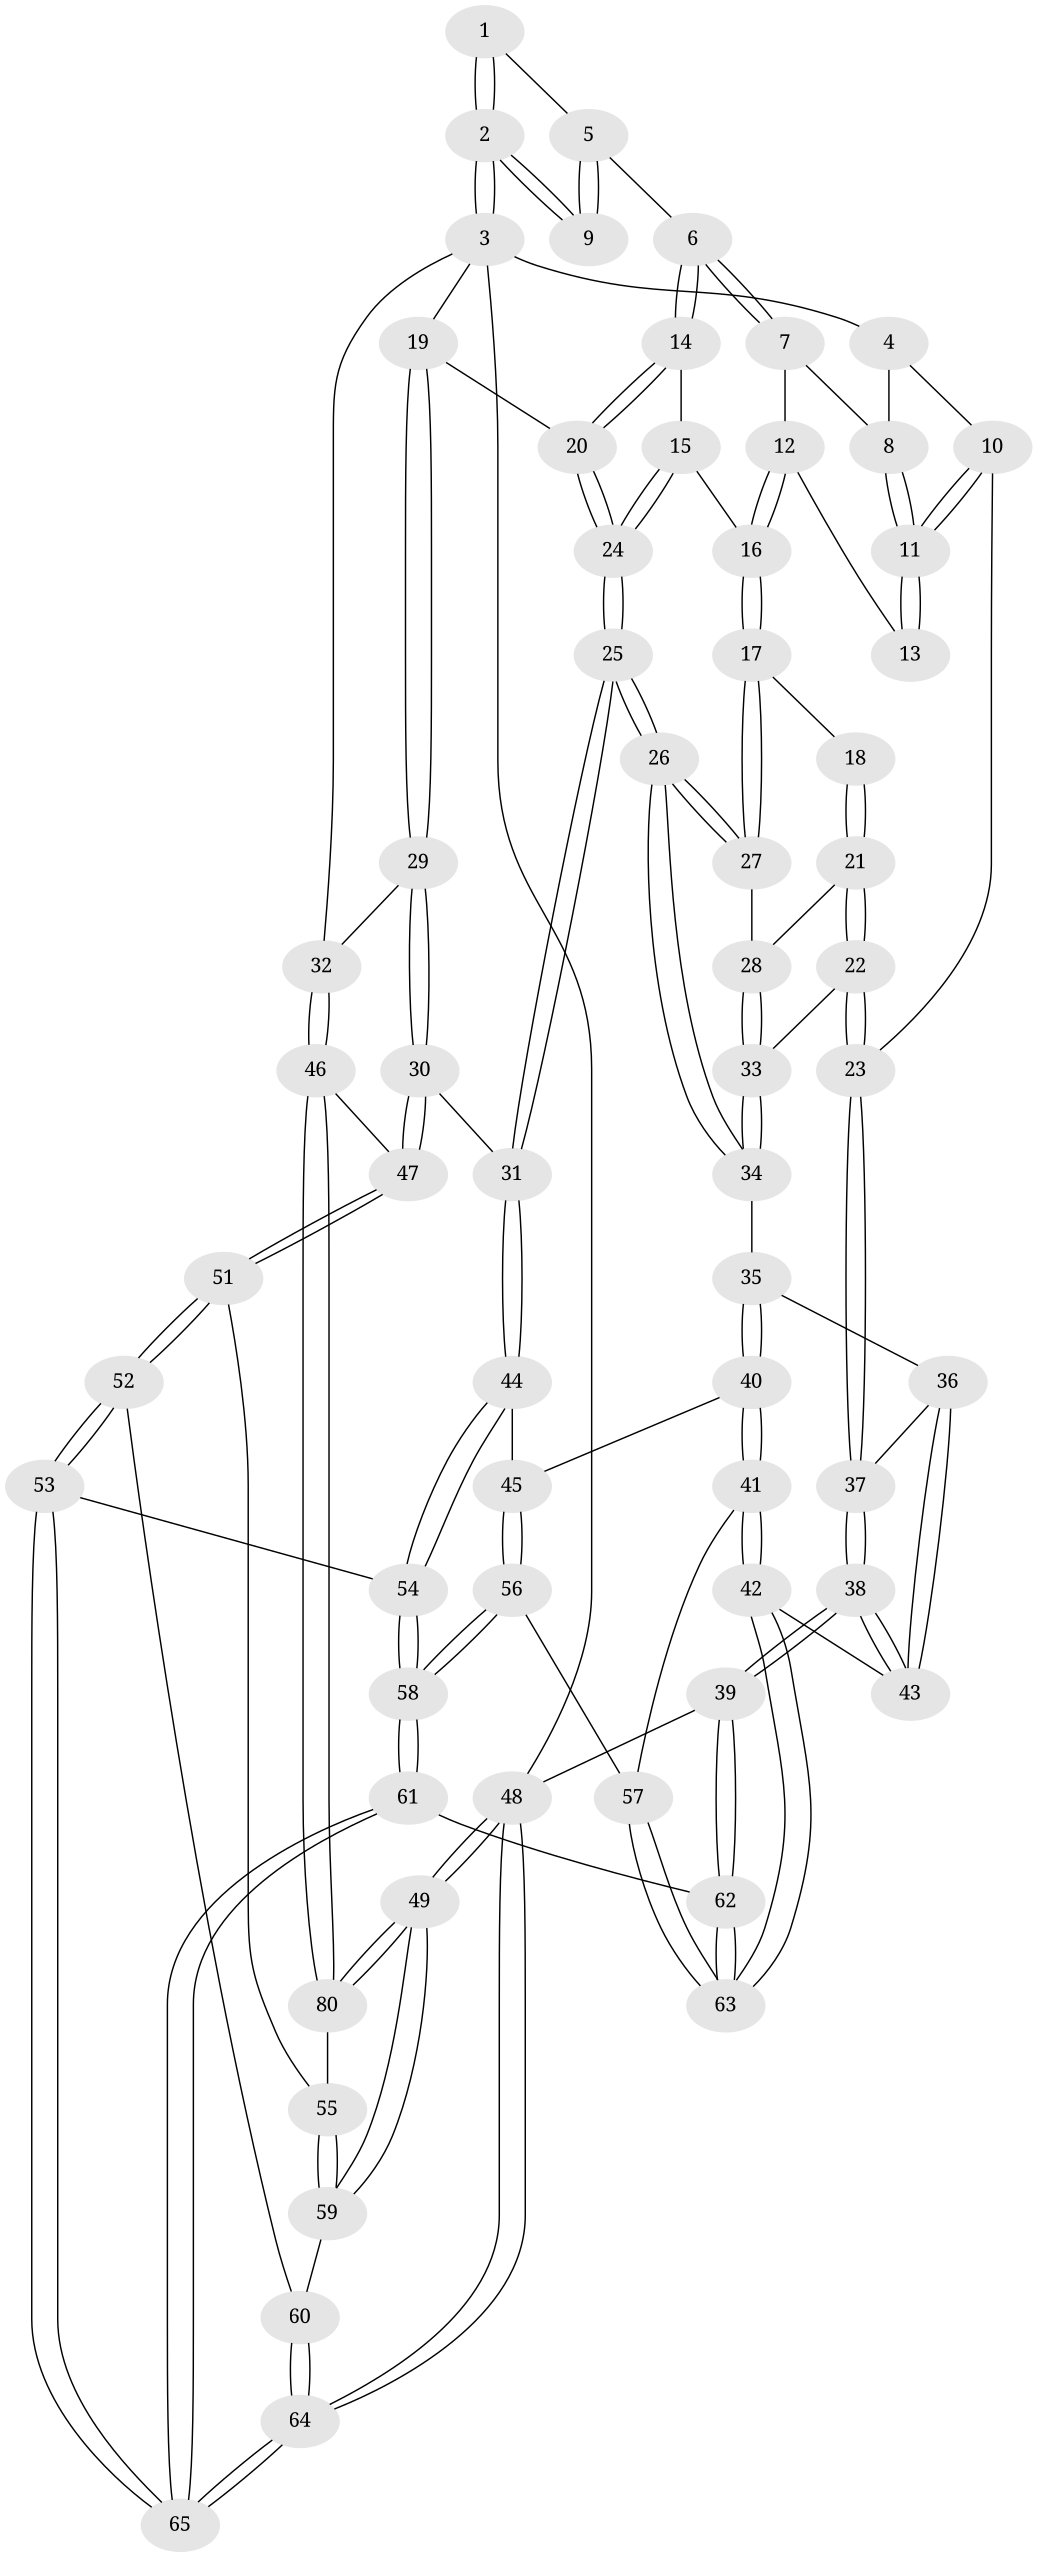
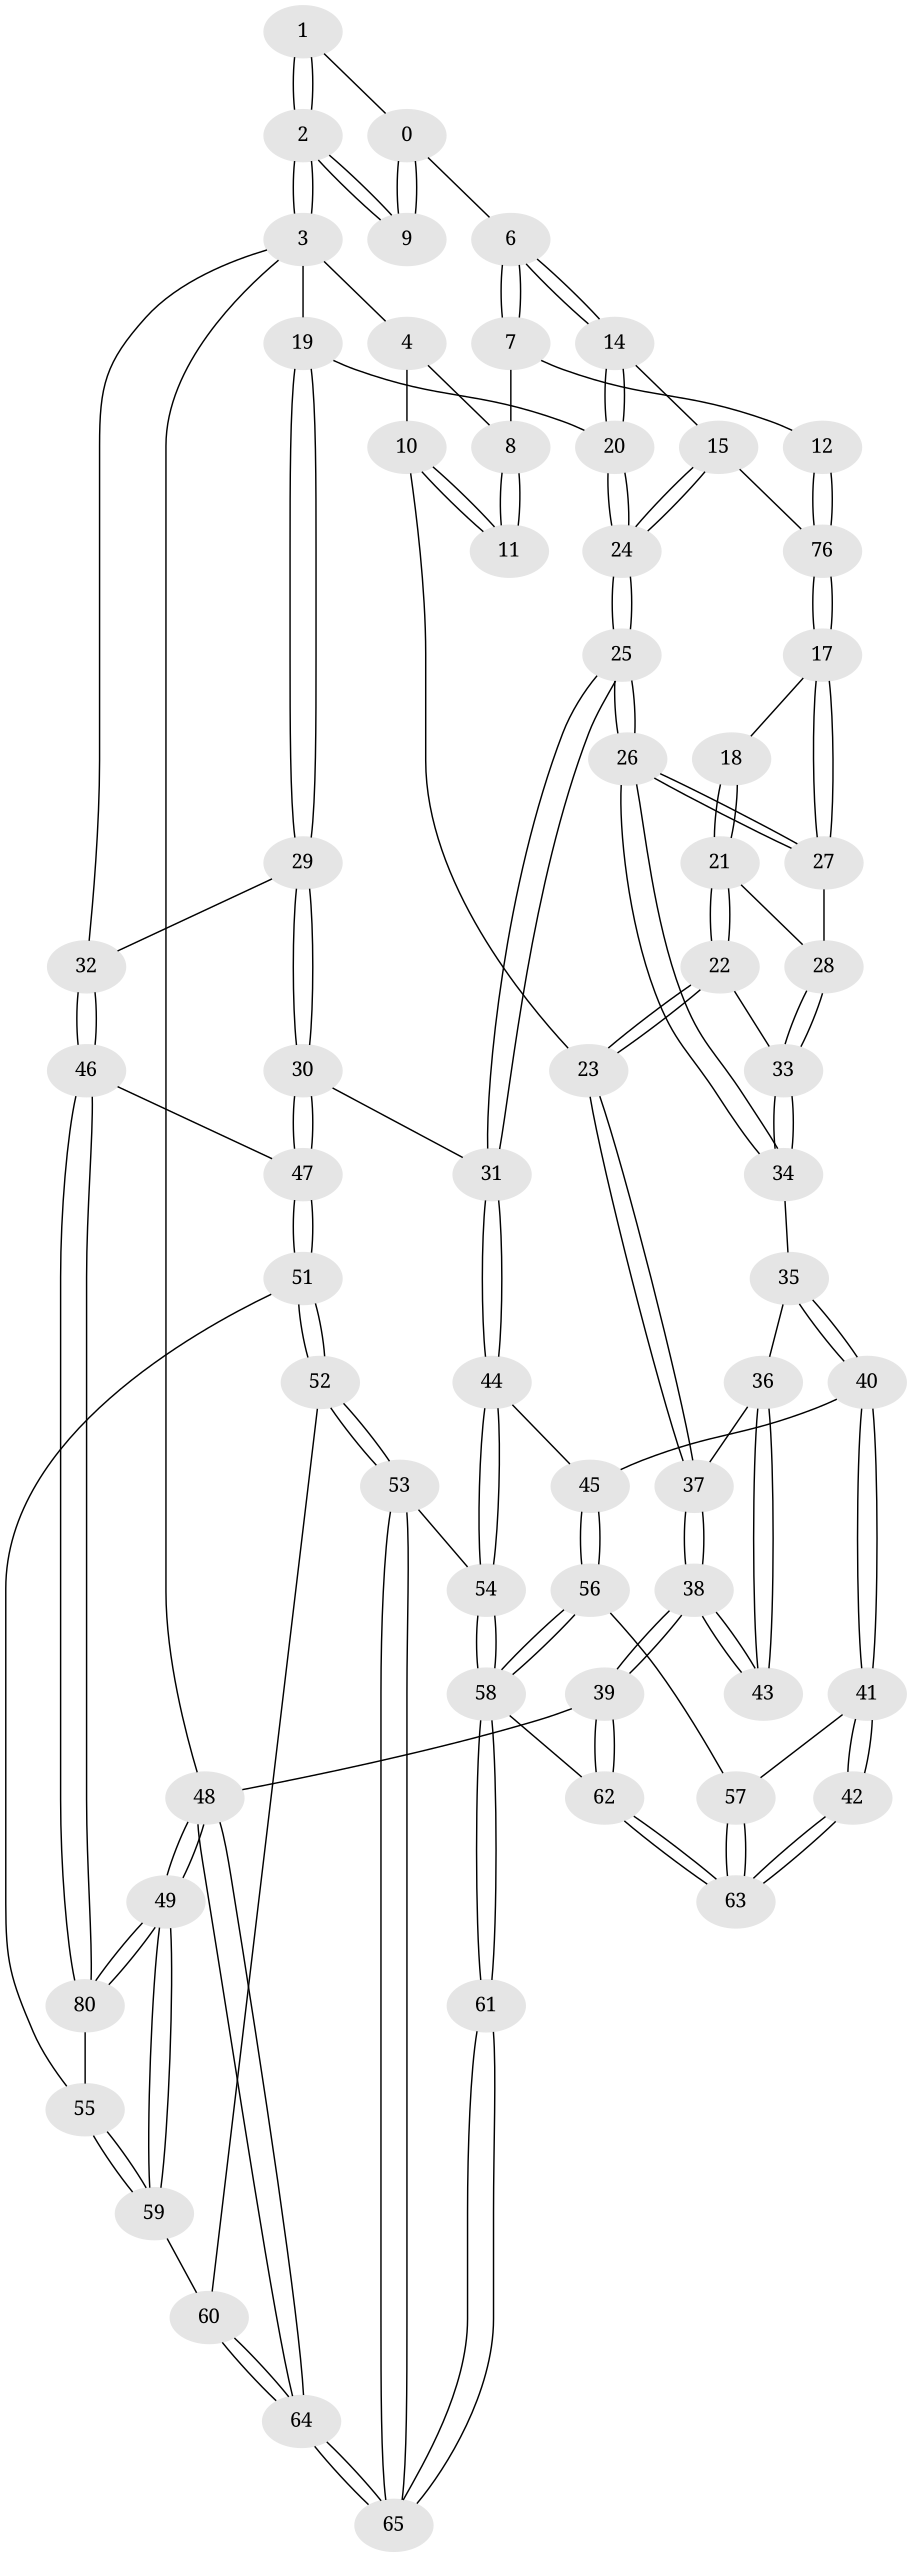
node "5": label "5" -> "0"
node "16": label "16" -> "76"
node "13": removed
edge "42" -- "43": removed
edge "61" -- "62": now "58" -- "62"
